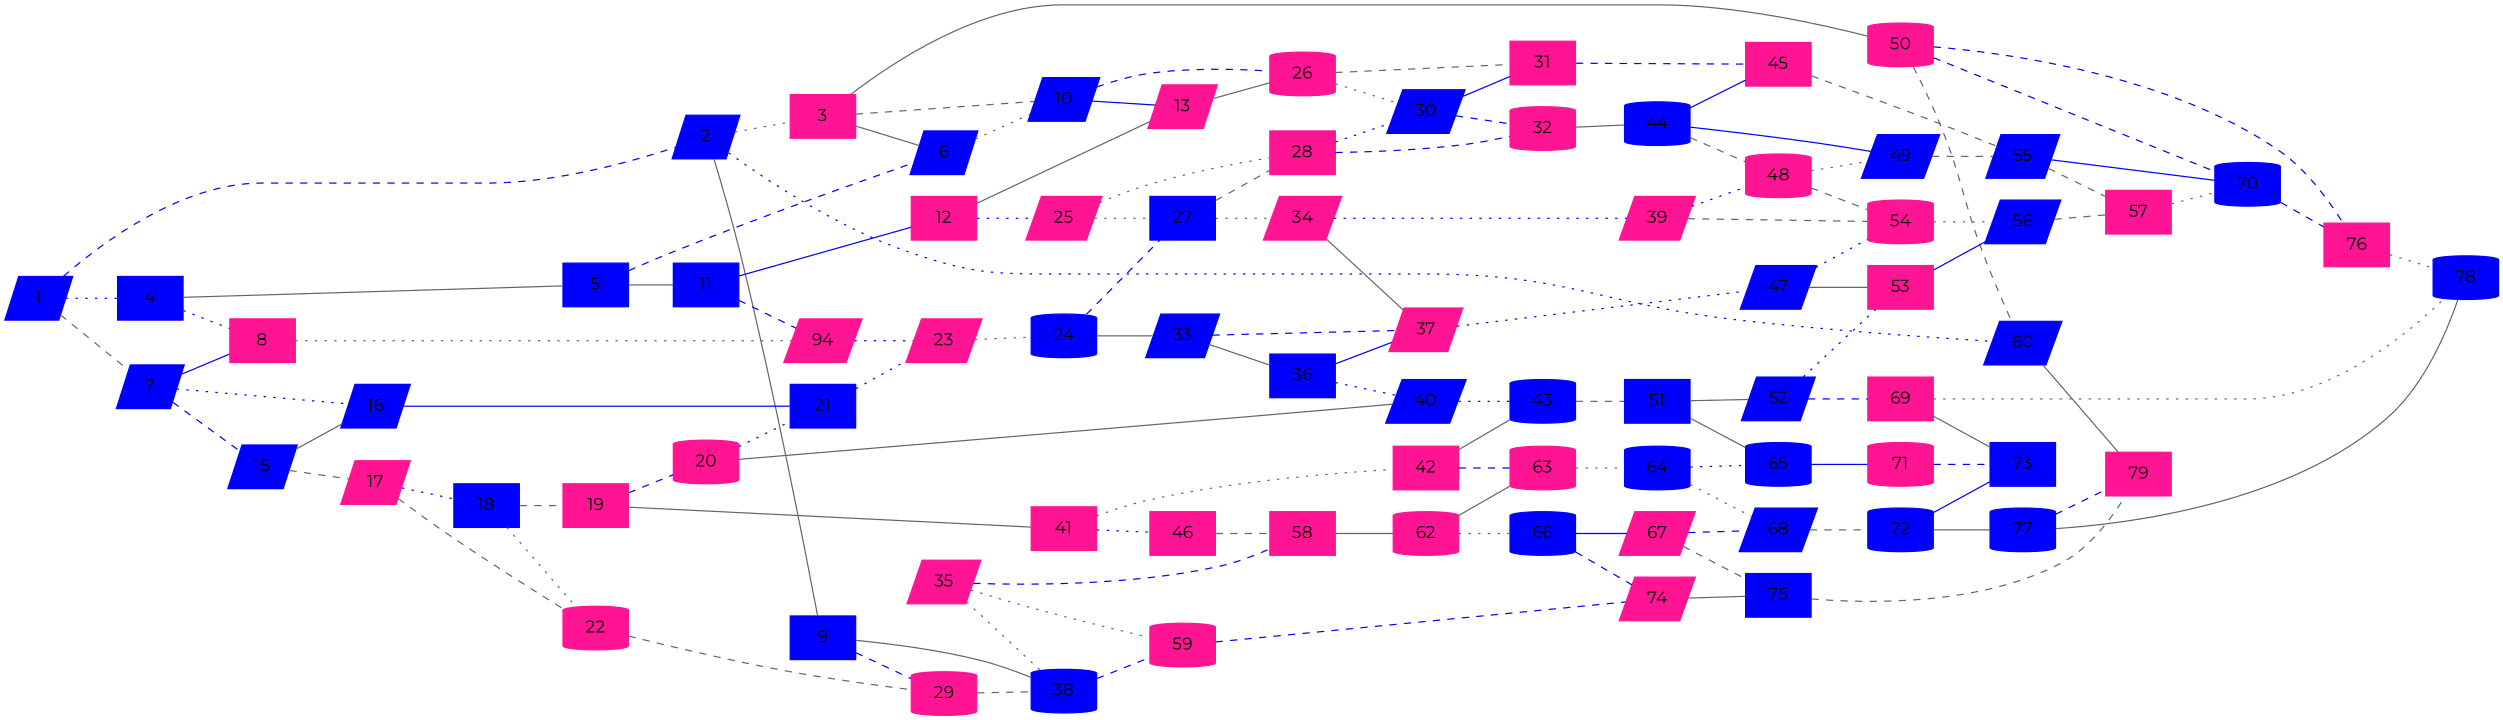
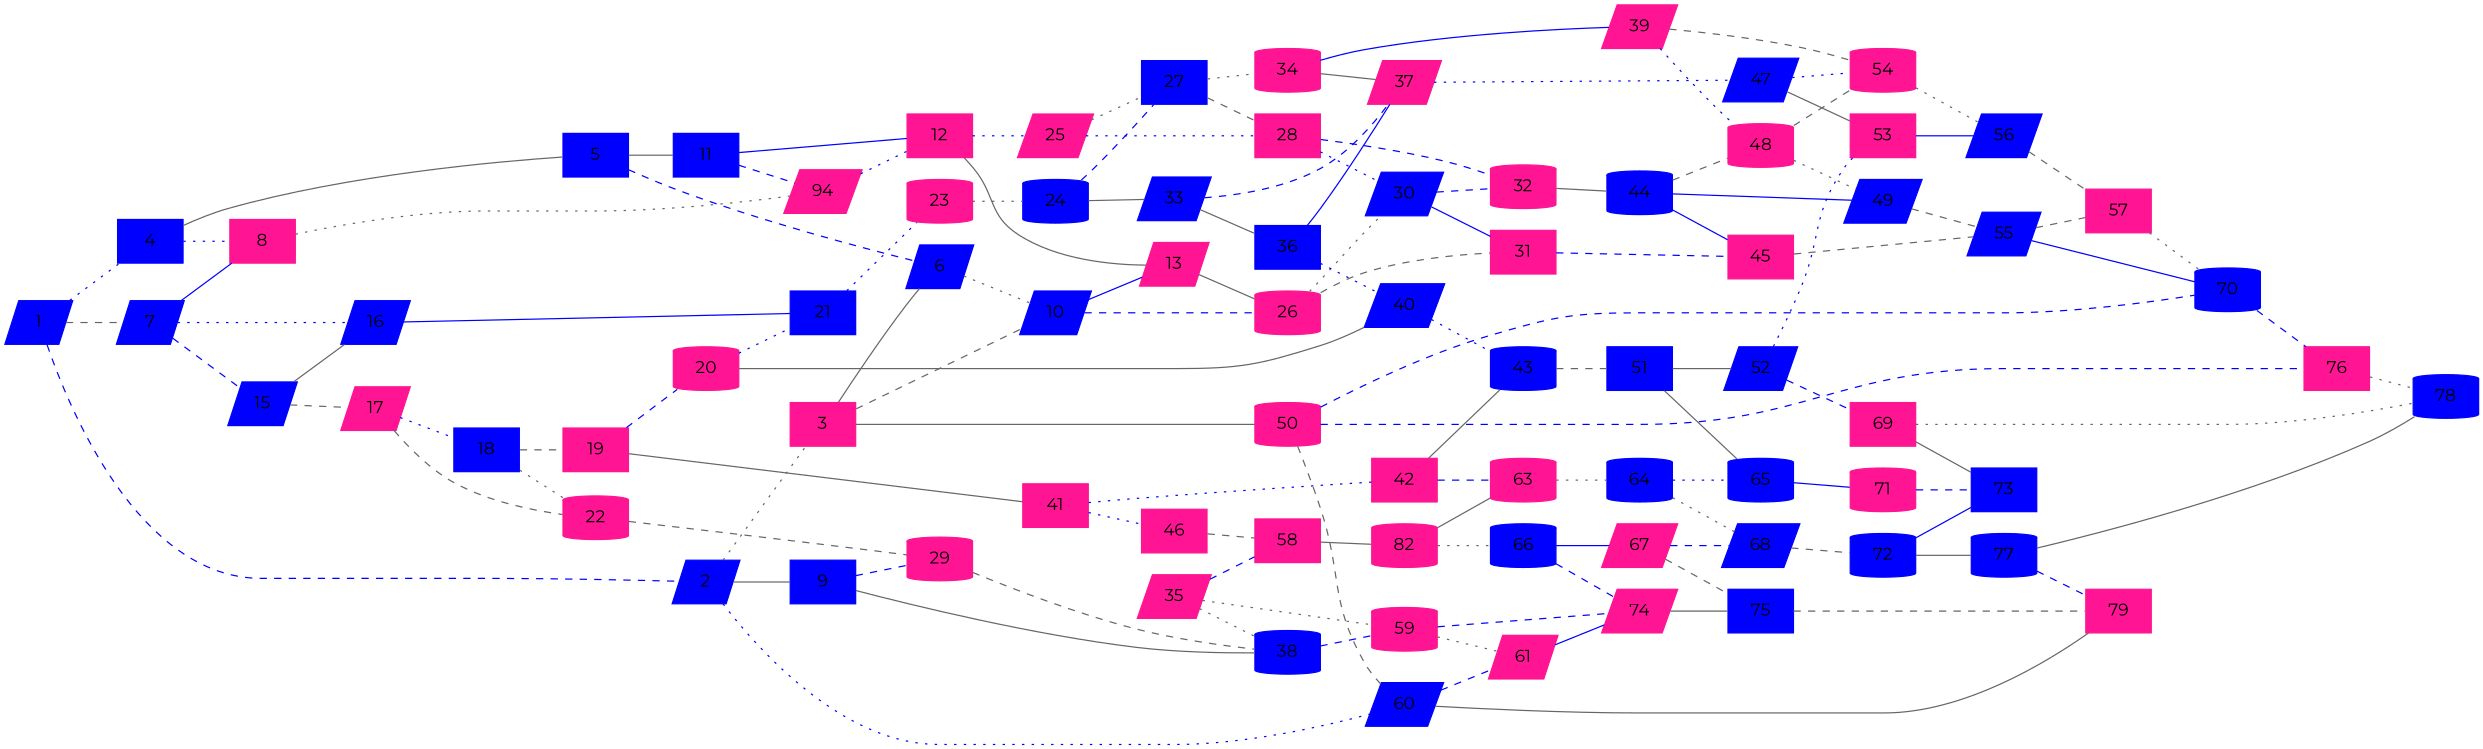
edge "28" -- "25": color gray40 -> blue
node "34": shape parallelogram -> cylinder
edge "34" -- "39": style dotted -> solid
edge "94" -- "23": now "94" -- "12"
node "23": shape parallelogram -> cylinder
edge "42" -- "41": color gray40 -> blue
node "62": label "62" -> "82"
node "61": added
